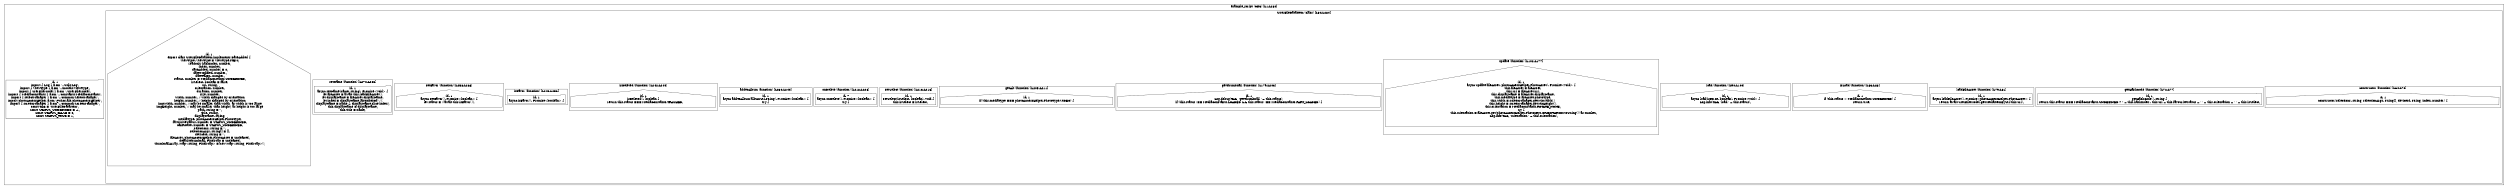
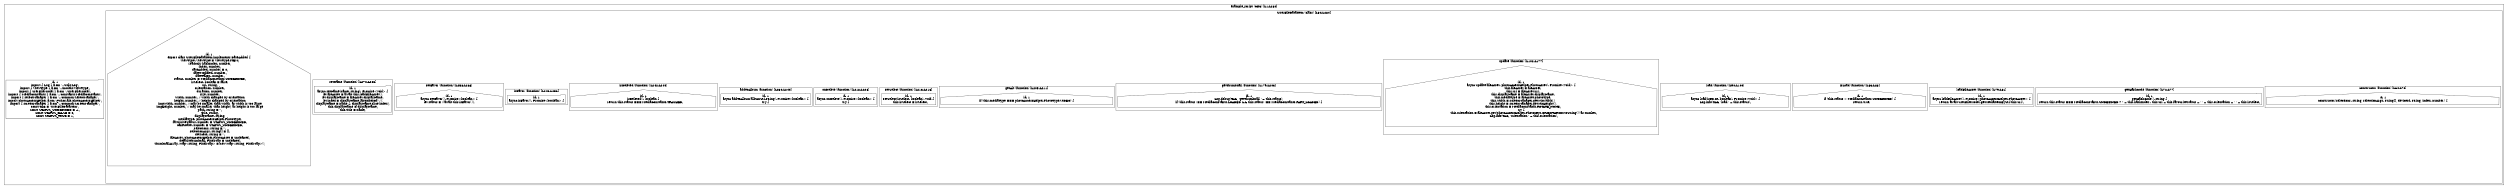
node "id: 7 async onDelete(): Promise<boolean> { try {": label "id: 7 async onDelete(): Promise<boolean> { try {" -> "id: 1 async onDelete(): Promise<boolean> { try {"
